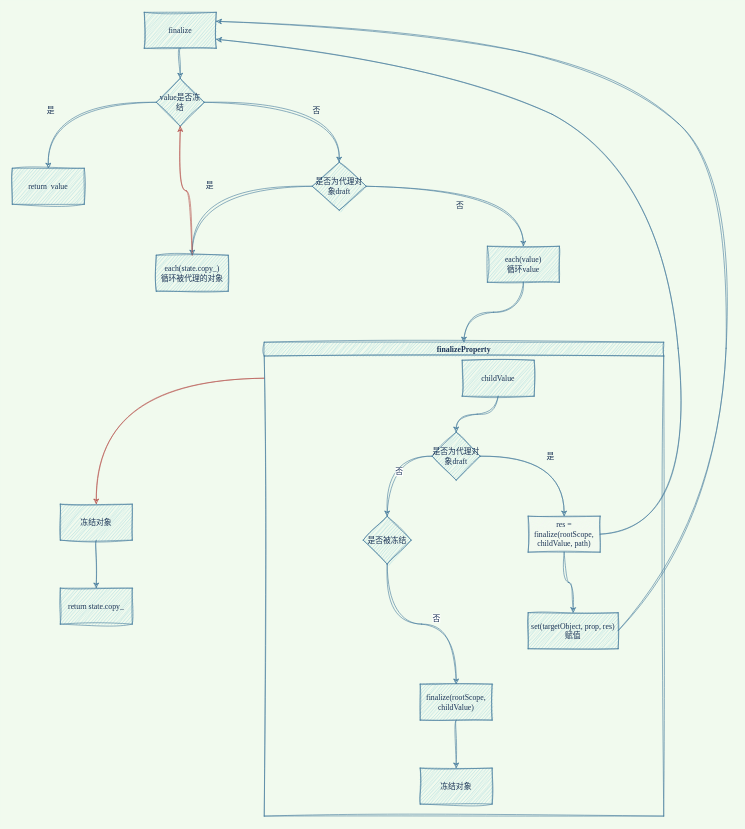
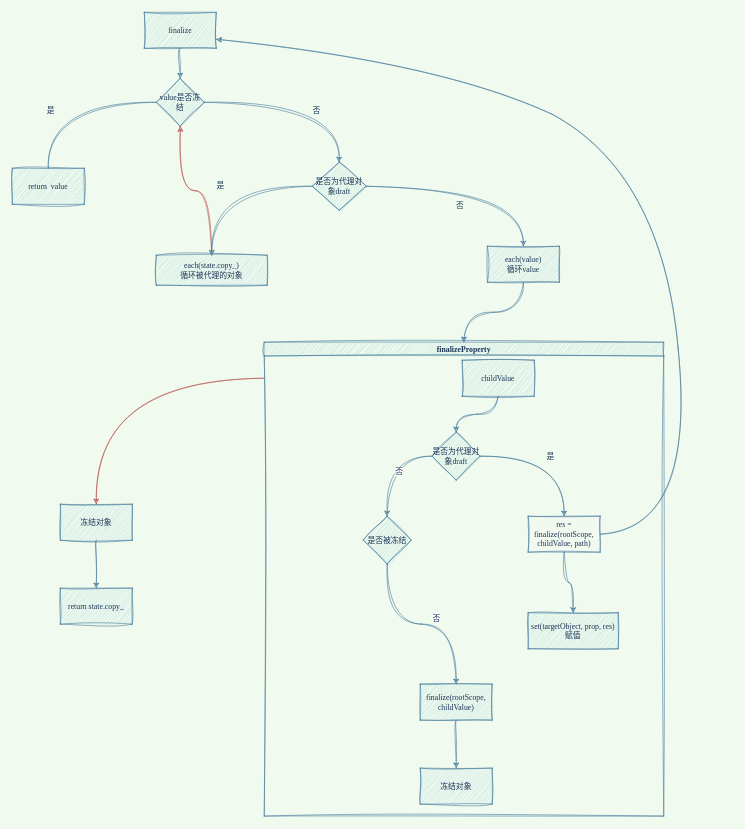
edge "set(targetObject, prop, res) 赋值" -> "finalize": removed
edge "value是否冻结" -> "return value": arrowhead classic -> none
node "each(state.copy_) 循环被代理的对象": size 72x36 -> 111x30
